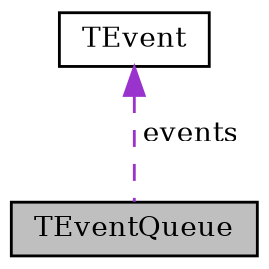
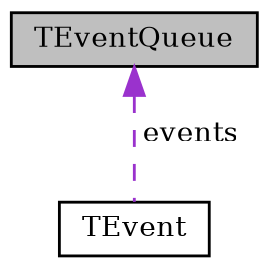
edge "TEventQueue" -> "TEvent": reversed
